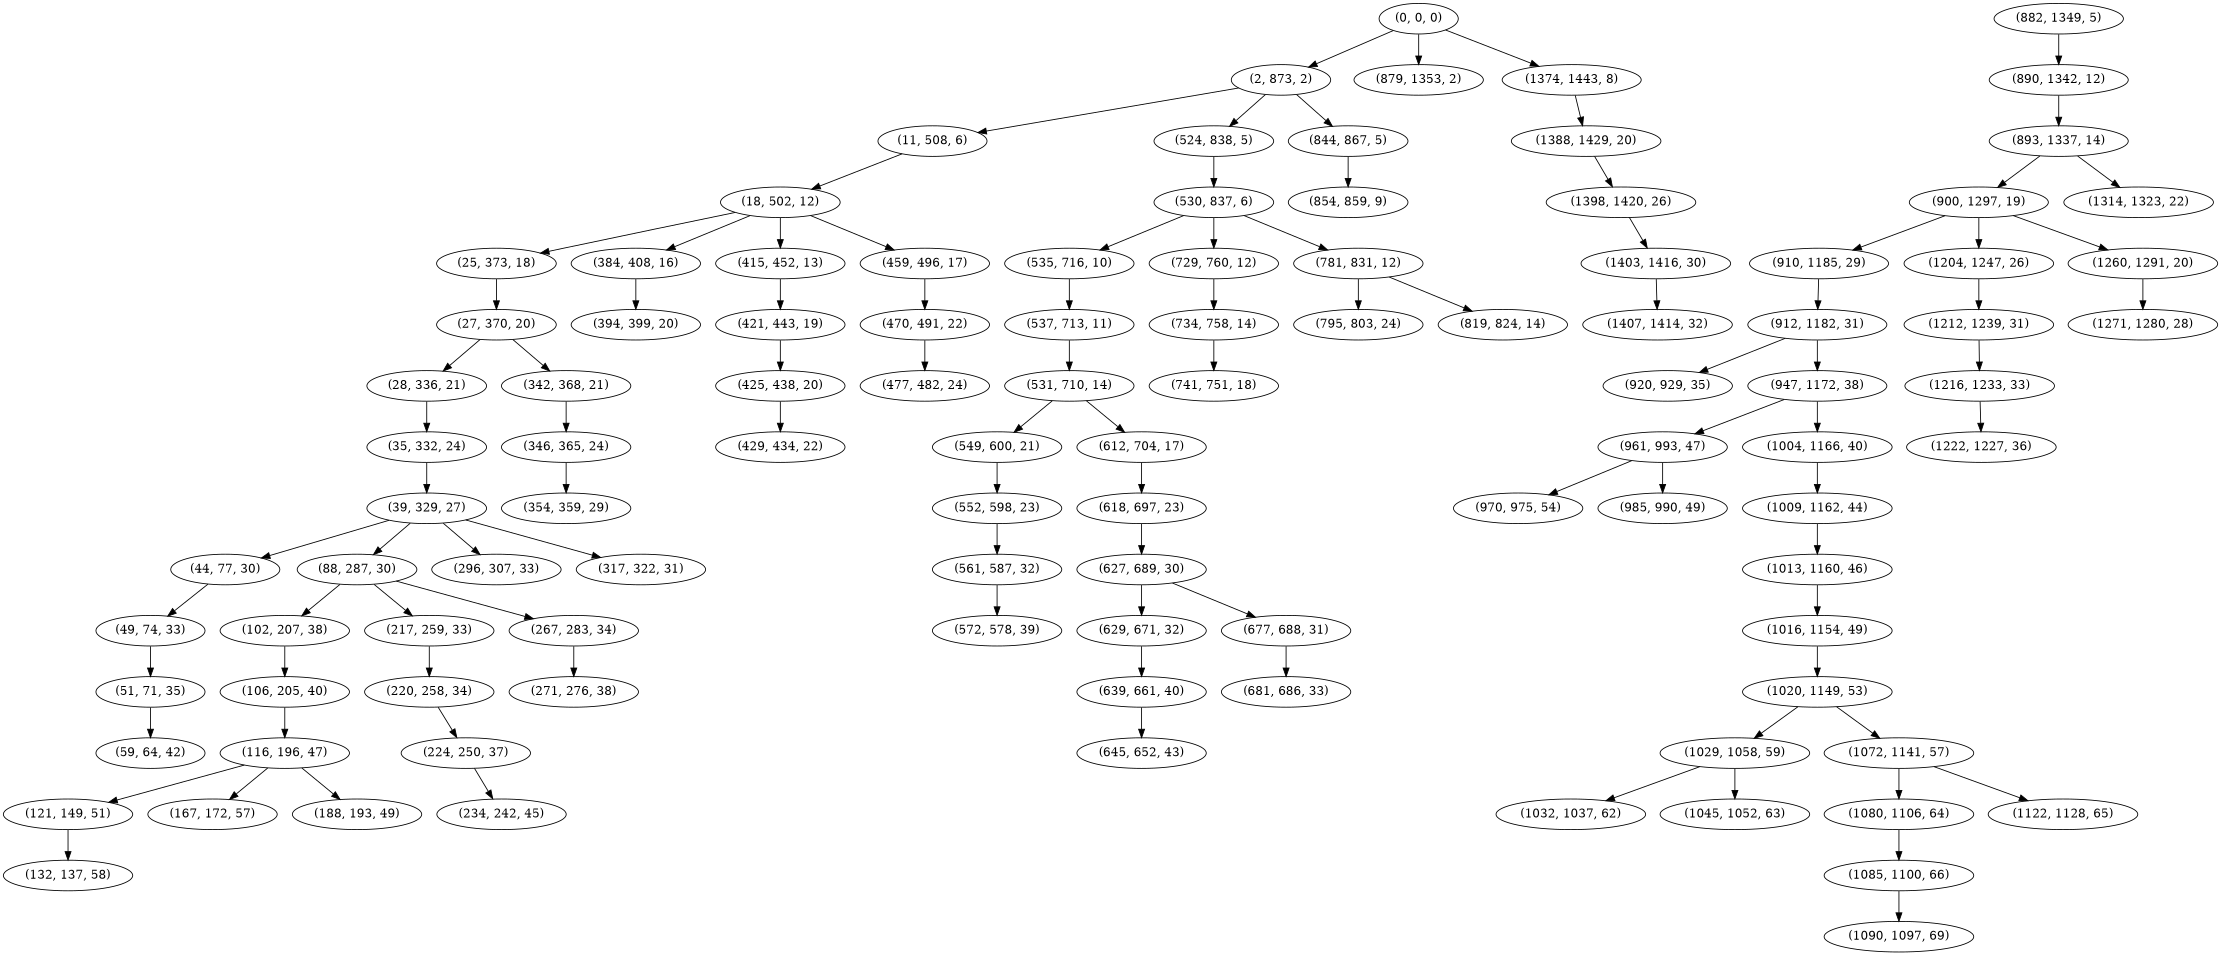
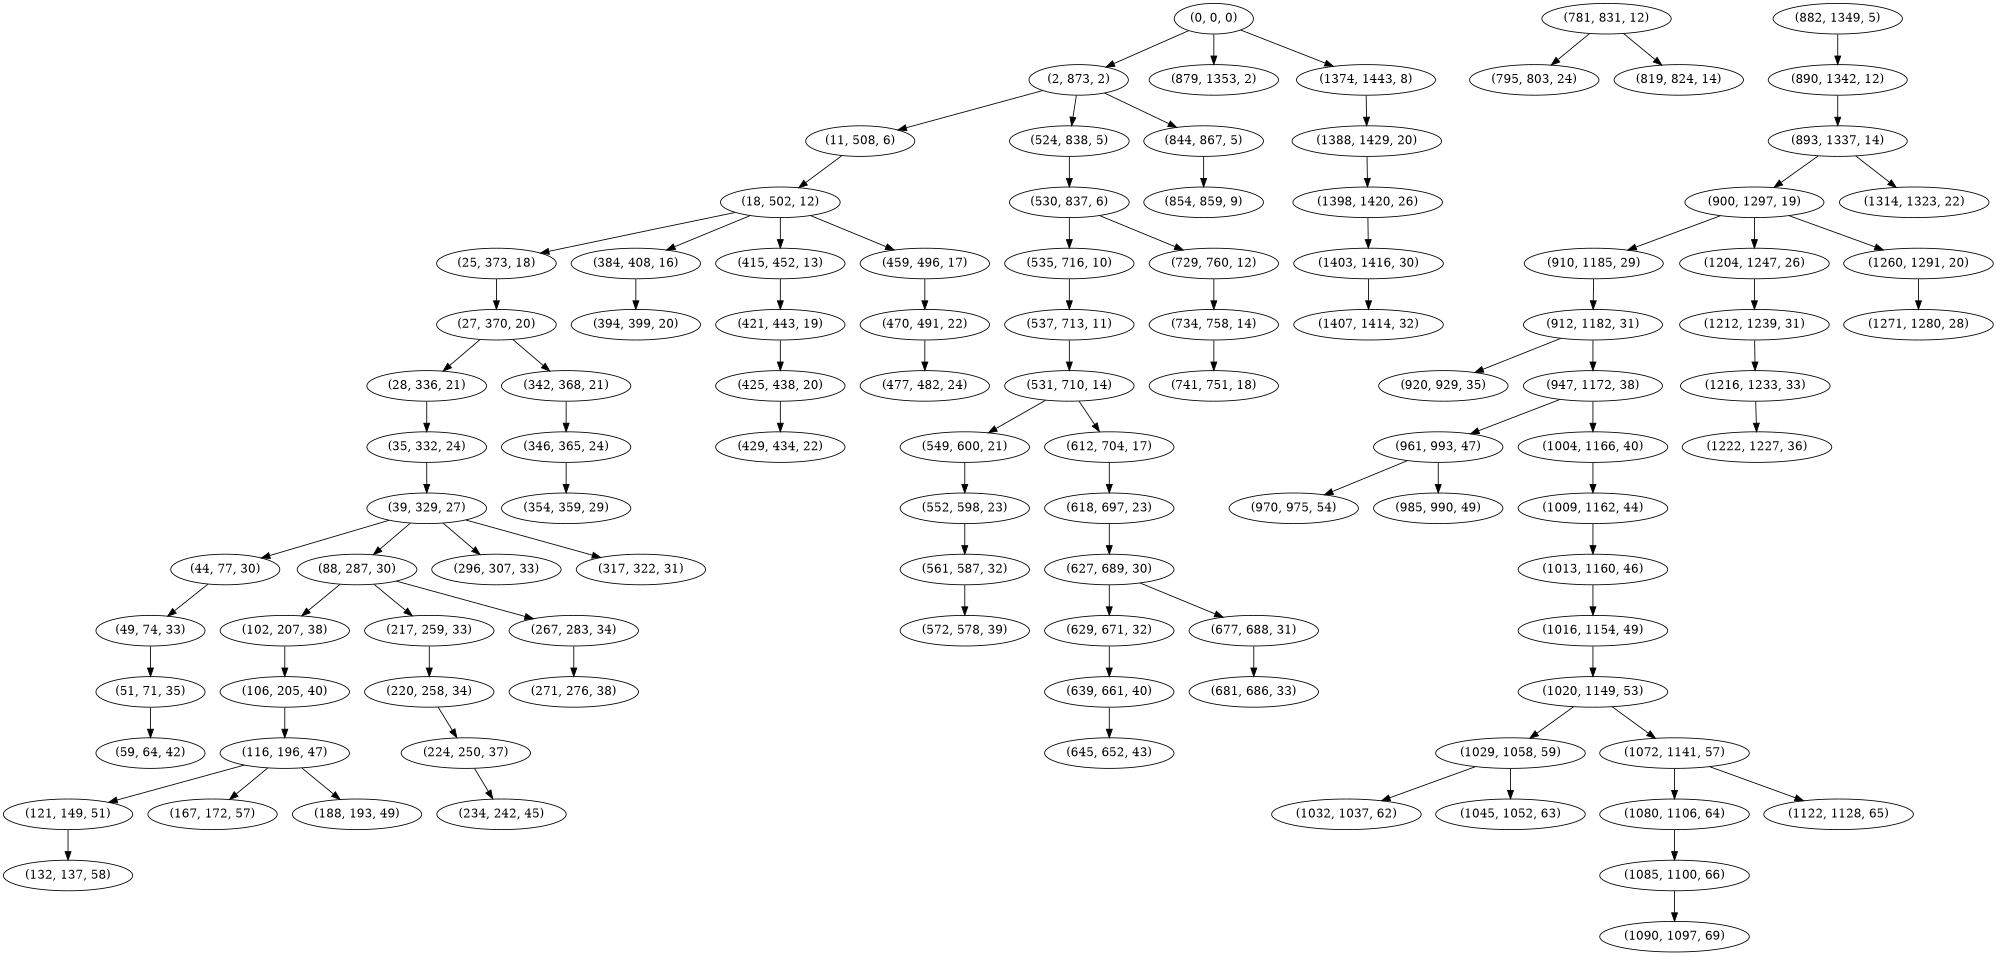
edge "(530, 837, 6)" -> "(781, 831, 12)": removed
